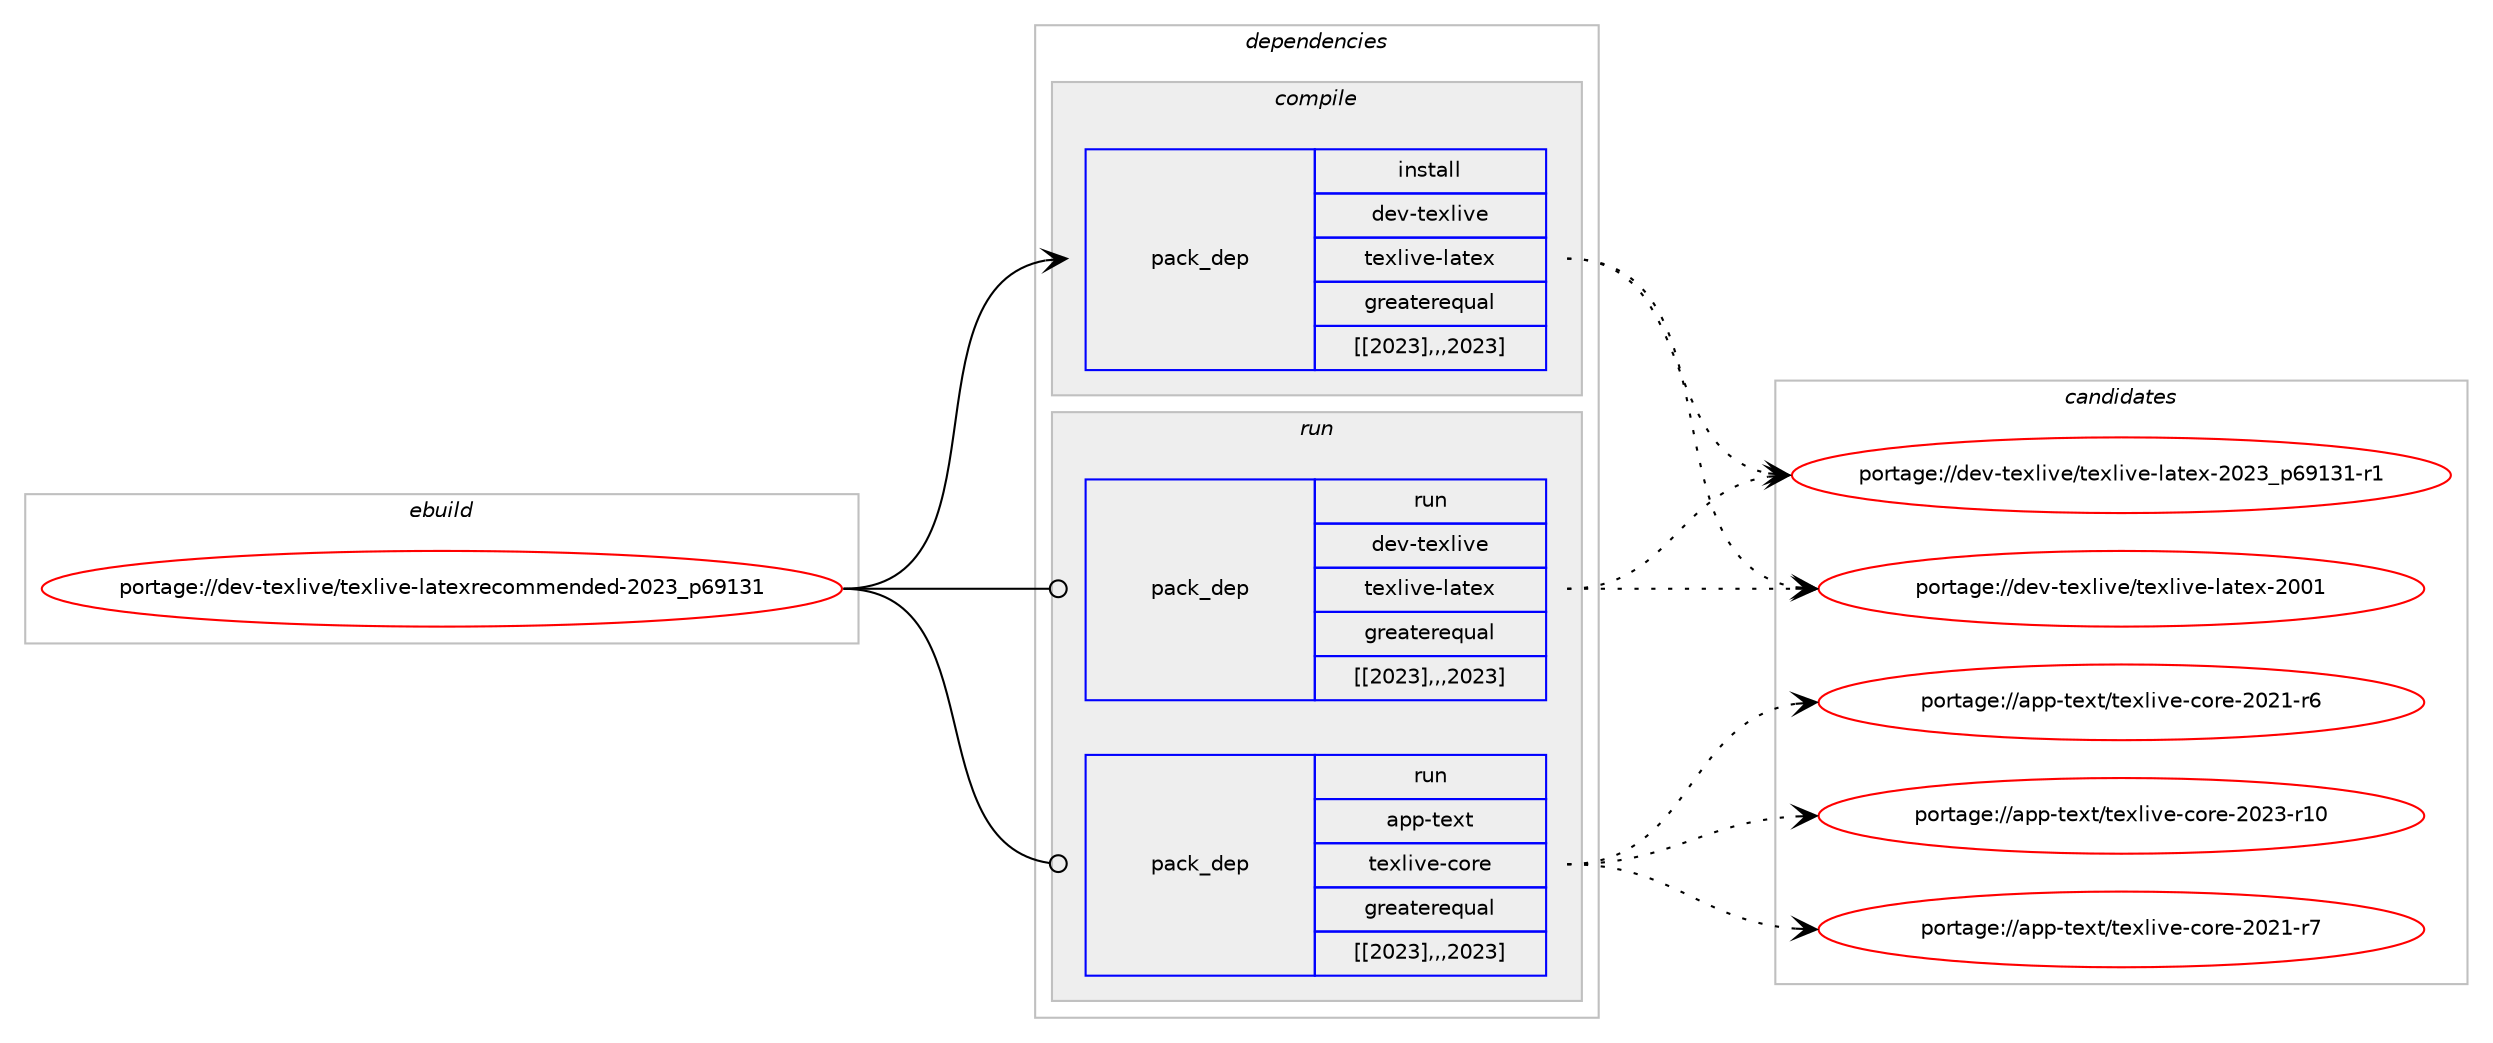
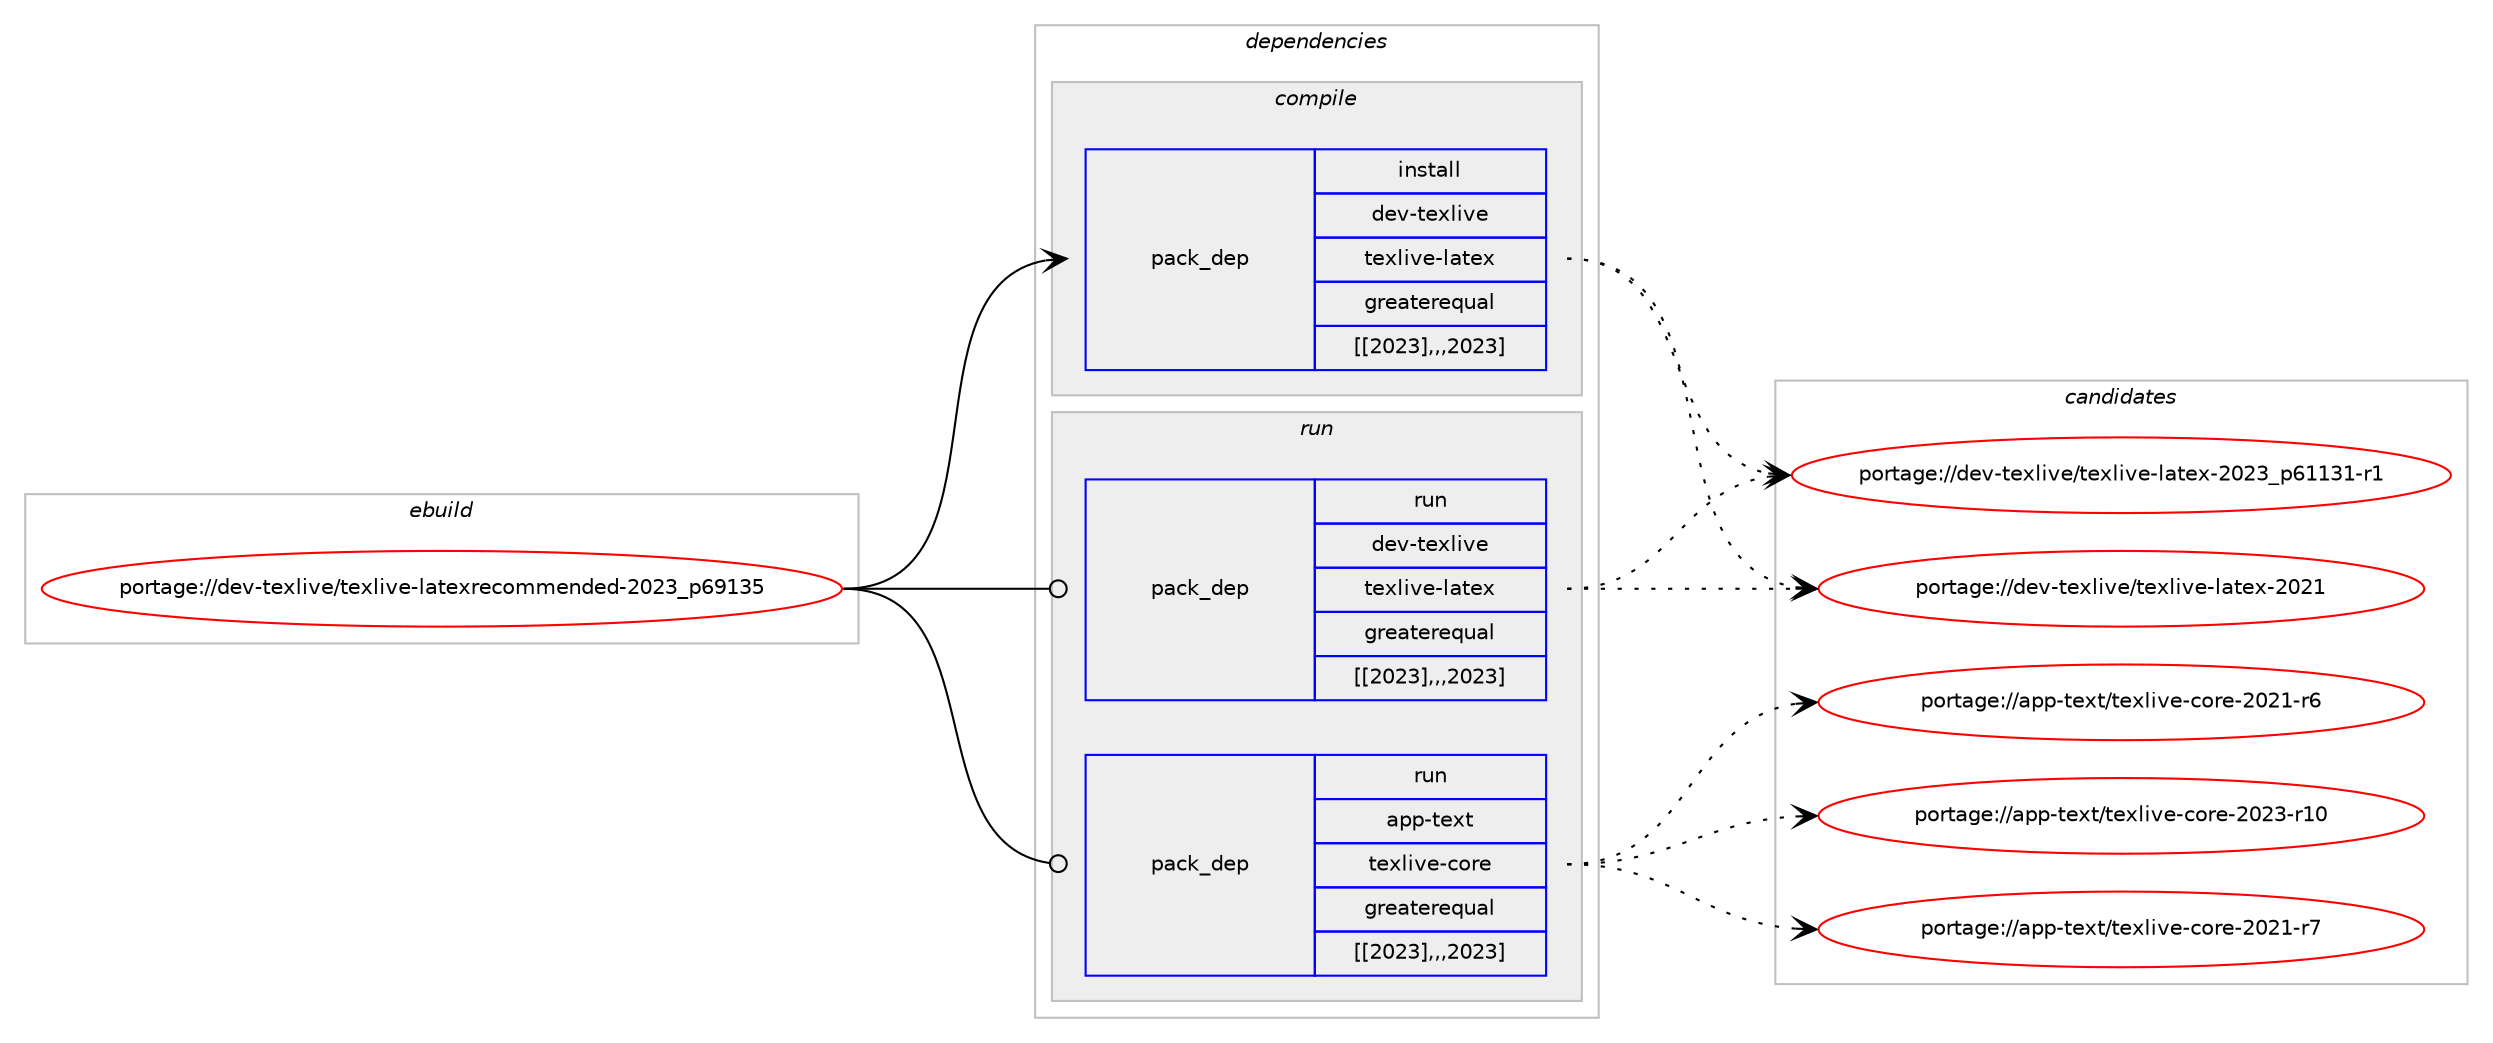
node "portage://dev-texlive/texlive-latex-2023_p69131-r1": label "portage://dev-texlive/texlive-latex-2023_p69131-r1" -> "portage://dev-texlive/texlive-latex-2023_p61131-r1"
node "portage://dev-texlive/texlive-latexrecommended-2023_p69131": label "portage://dev-texlive/texlive-latexrecommended-2023_p69131" -> "portage://dev-texlive/texlive-latexrecommended-2023_p69135"
node "portage://dev-texlive/texlive-latex-2001": label "portage://dev-texlive/texlive-latex-2001" -> "portage://dev-texlive/texlive-latex-2021"
